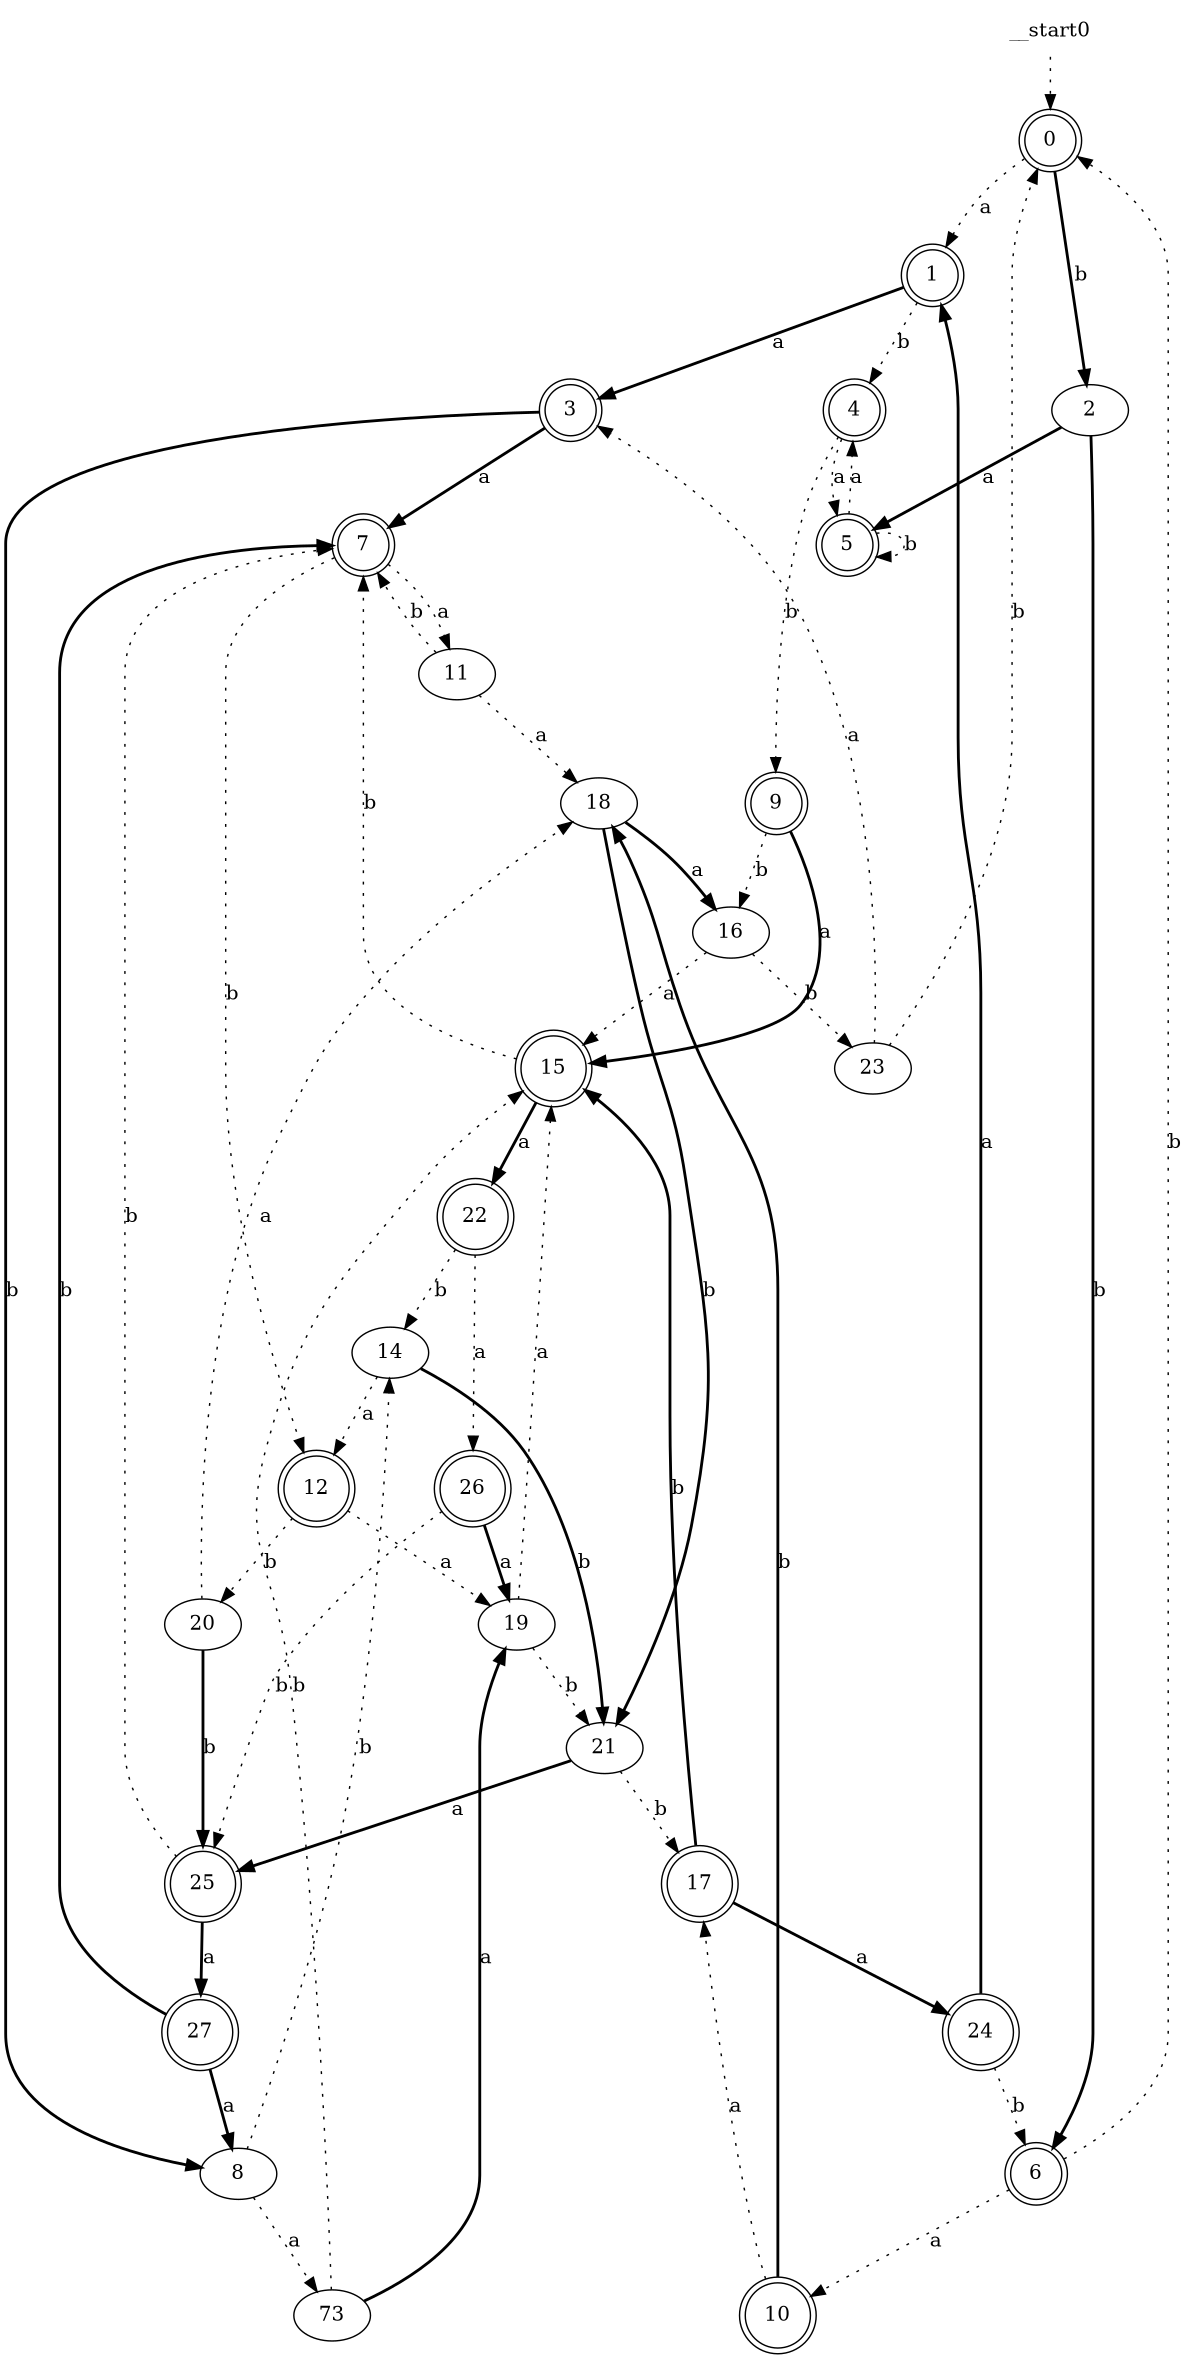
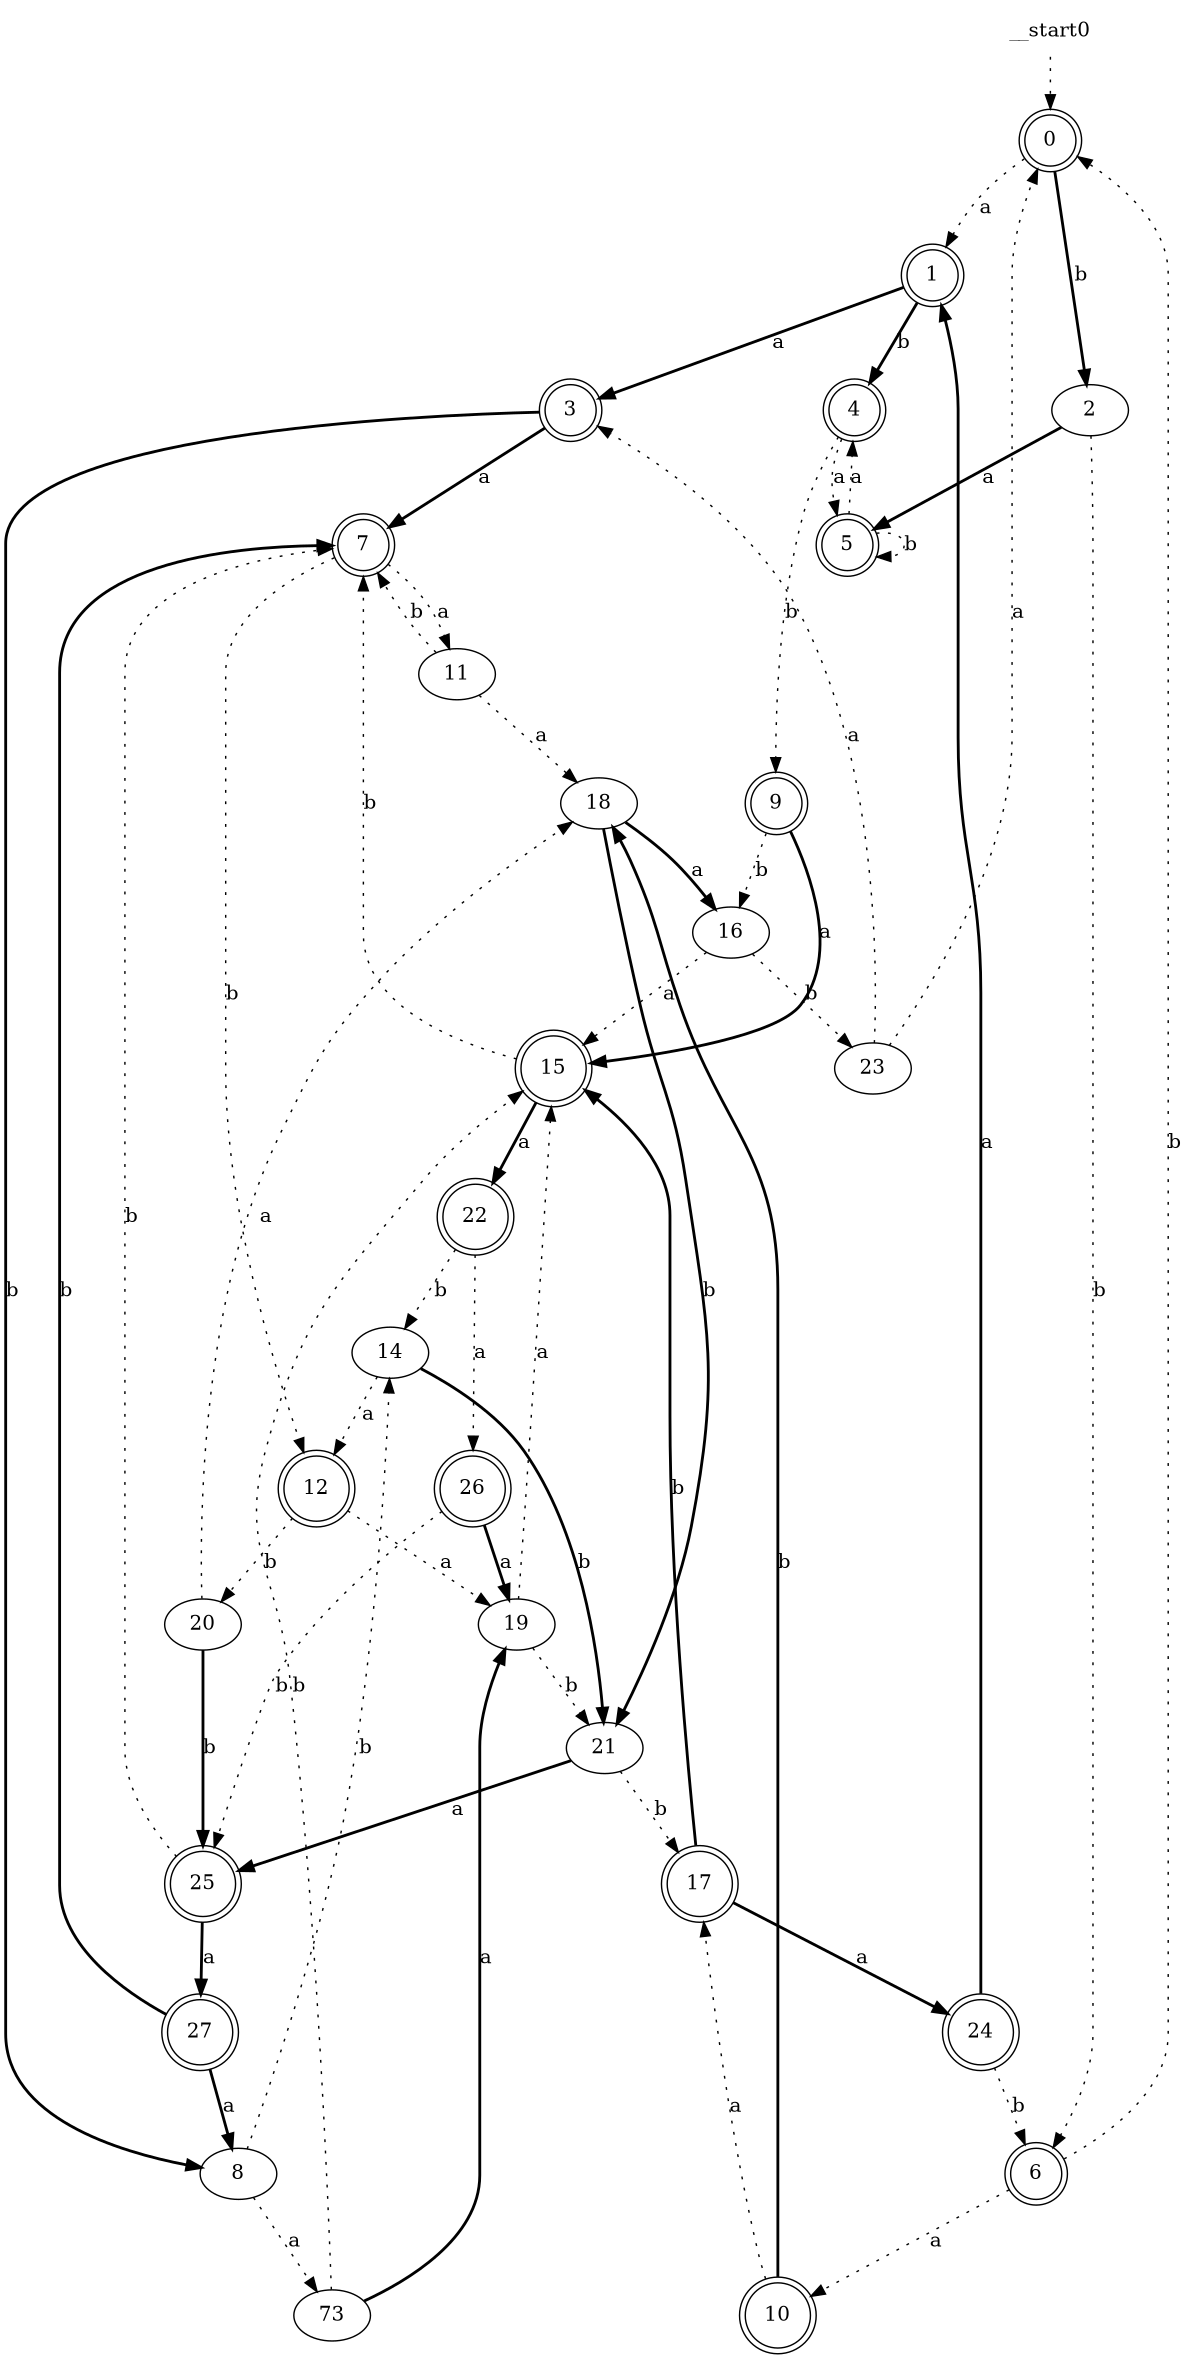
edge "1" -> "4": style dotted -> bold
edge "23" -> "0": label "b" -> "a"
edge "2" -> "6": style bold -> dotted
